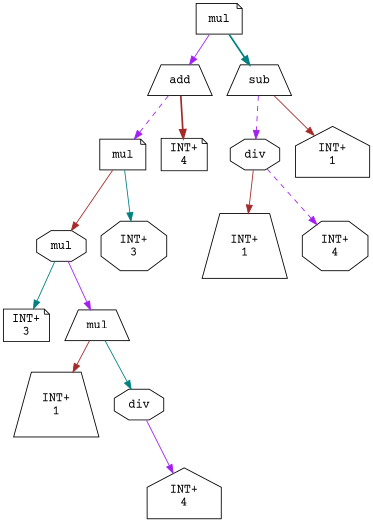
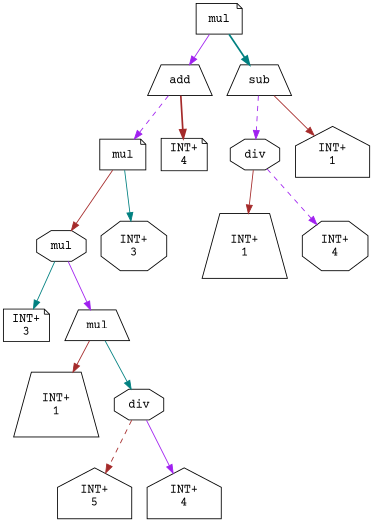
node "INT+ 5": added
